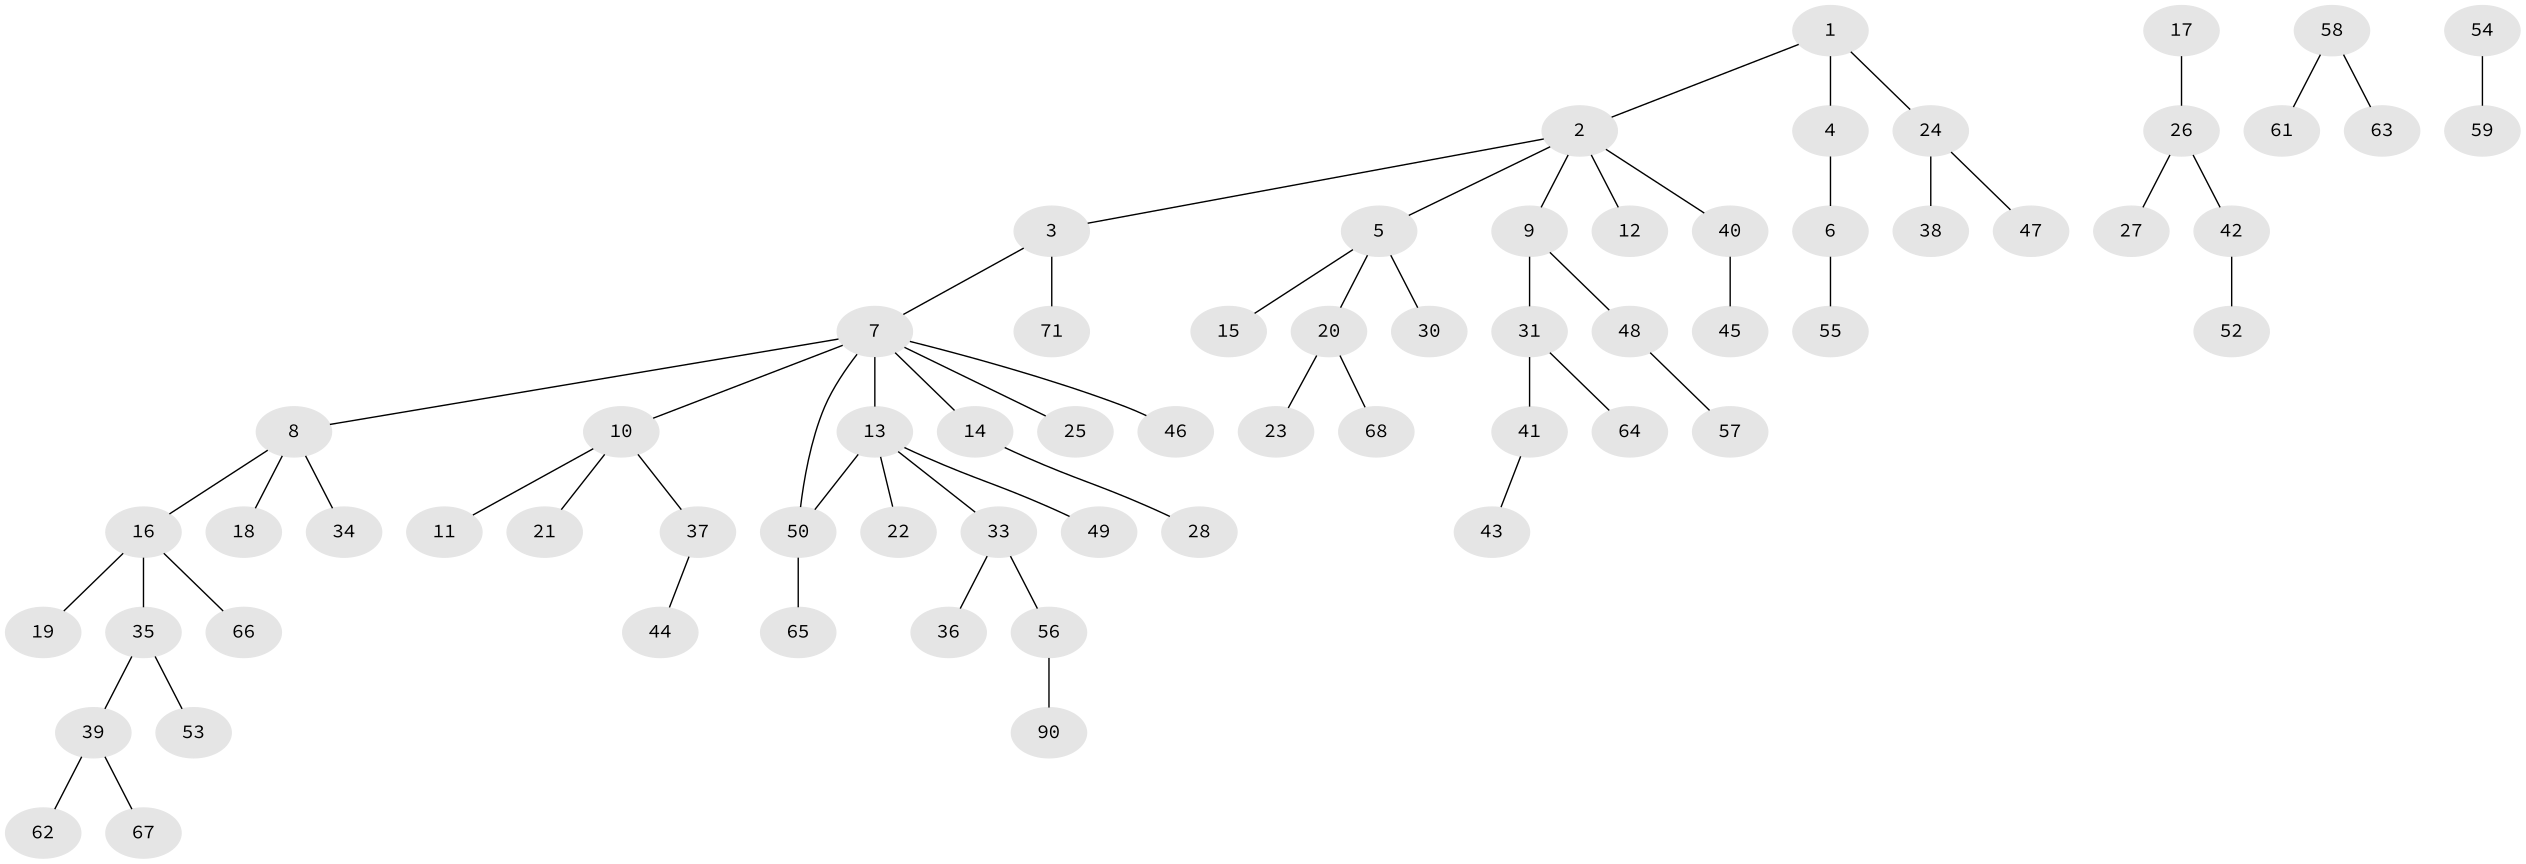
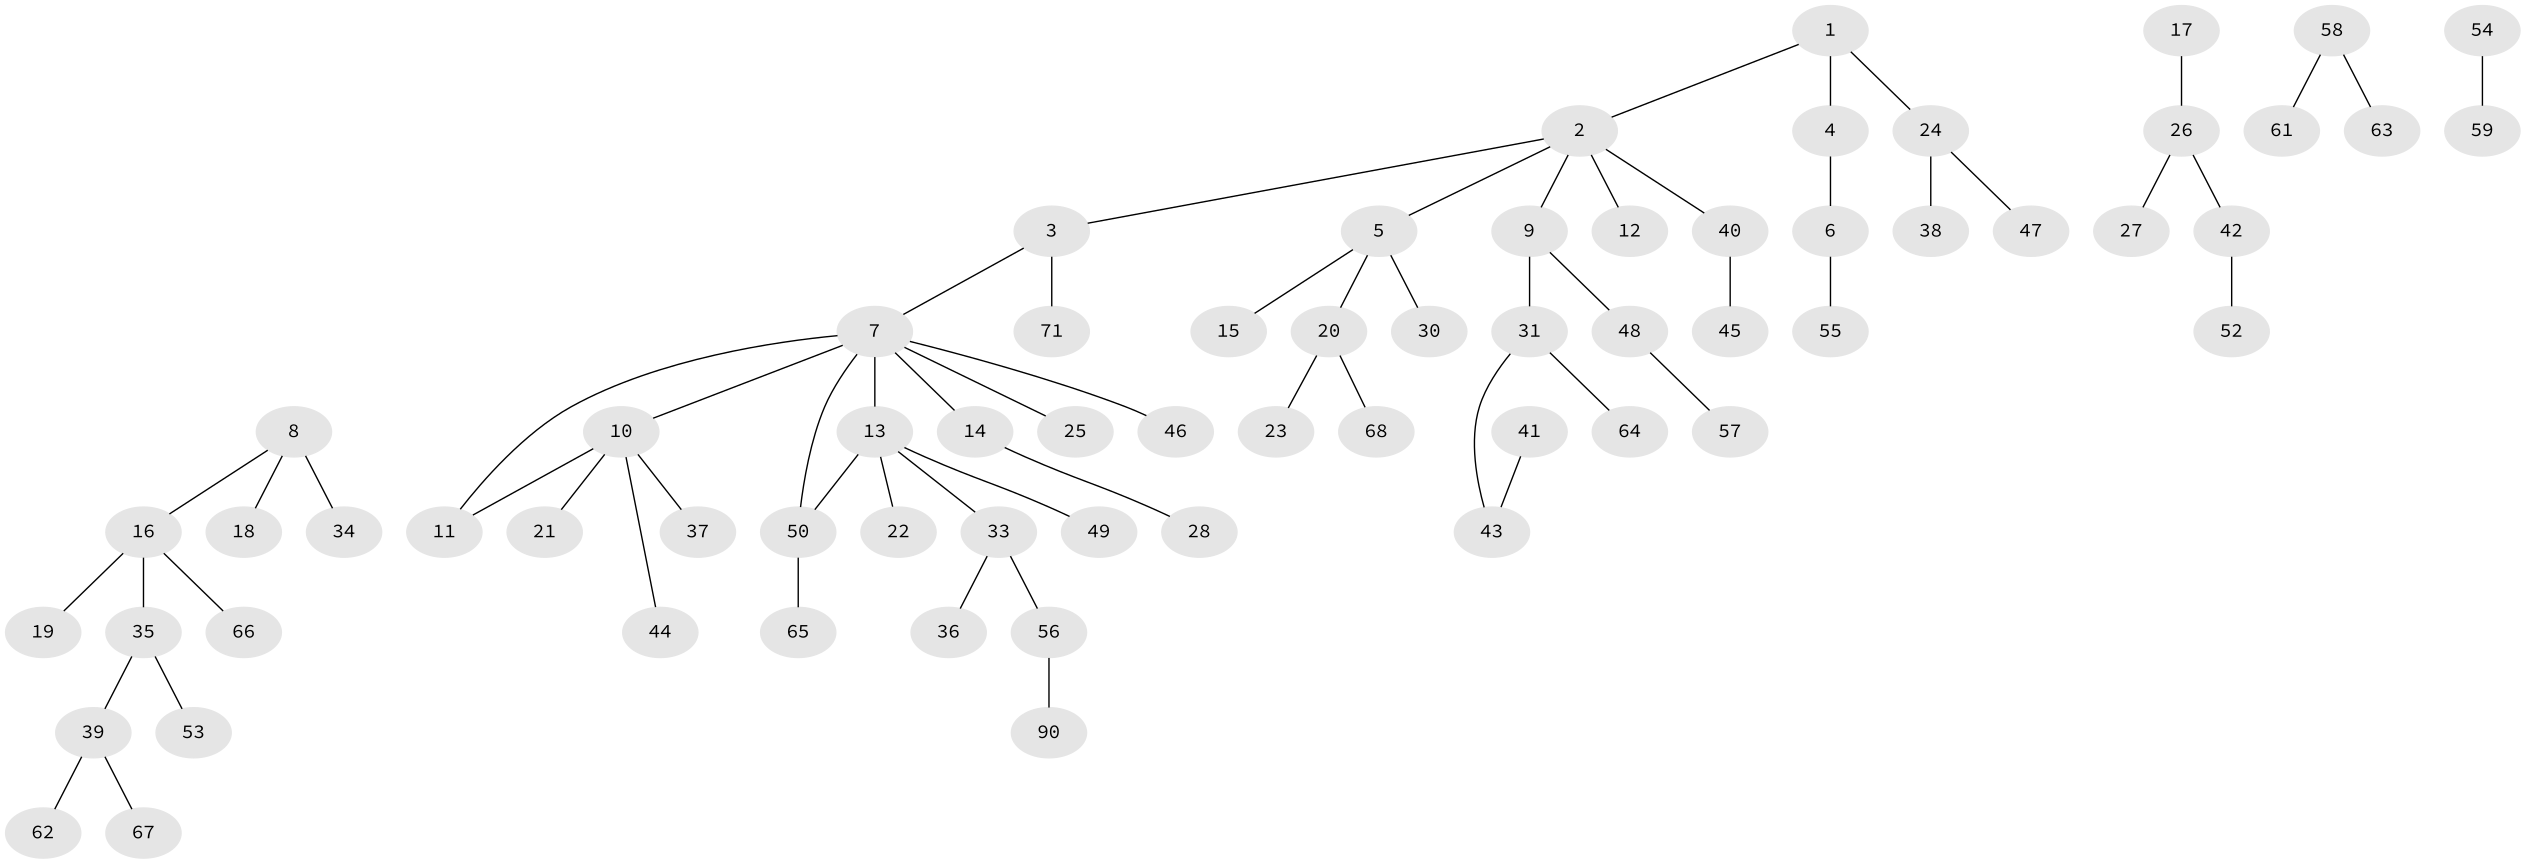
edge "7" -- "8": now "7" -- "11"
edge "31" -- "41": now "31" -- "43"
edge "37" -- "44": now "10" -- "44"
